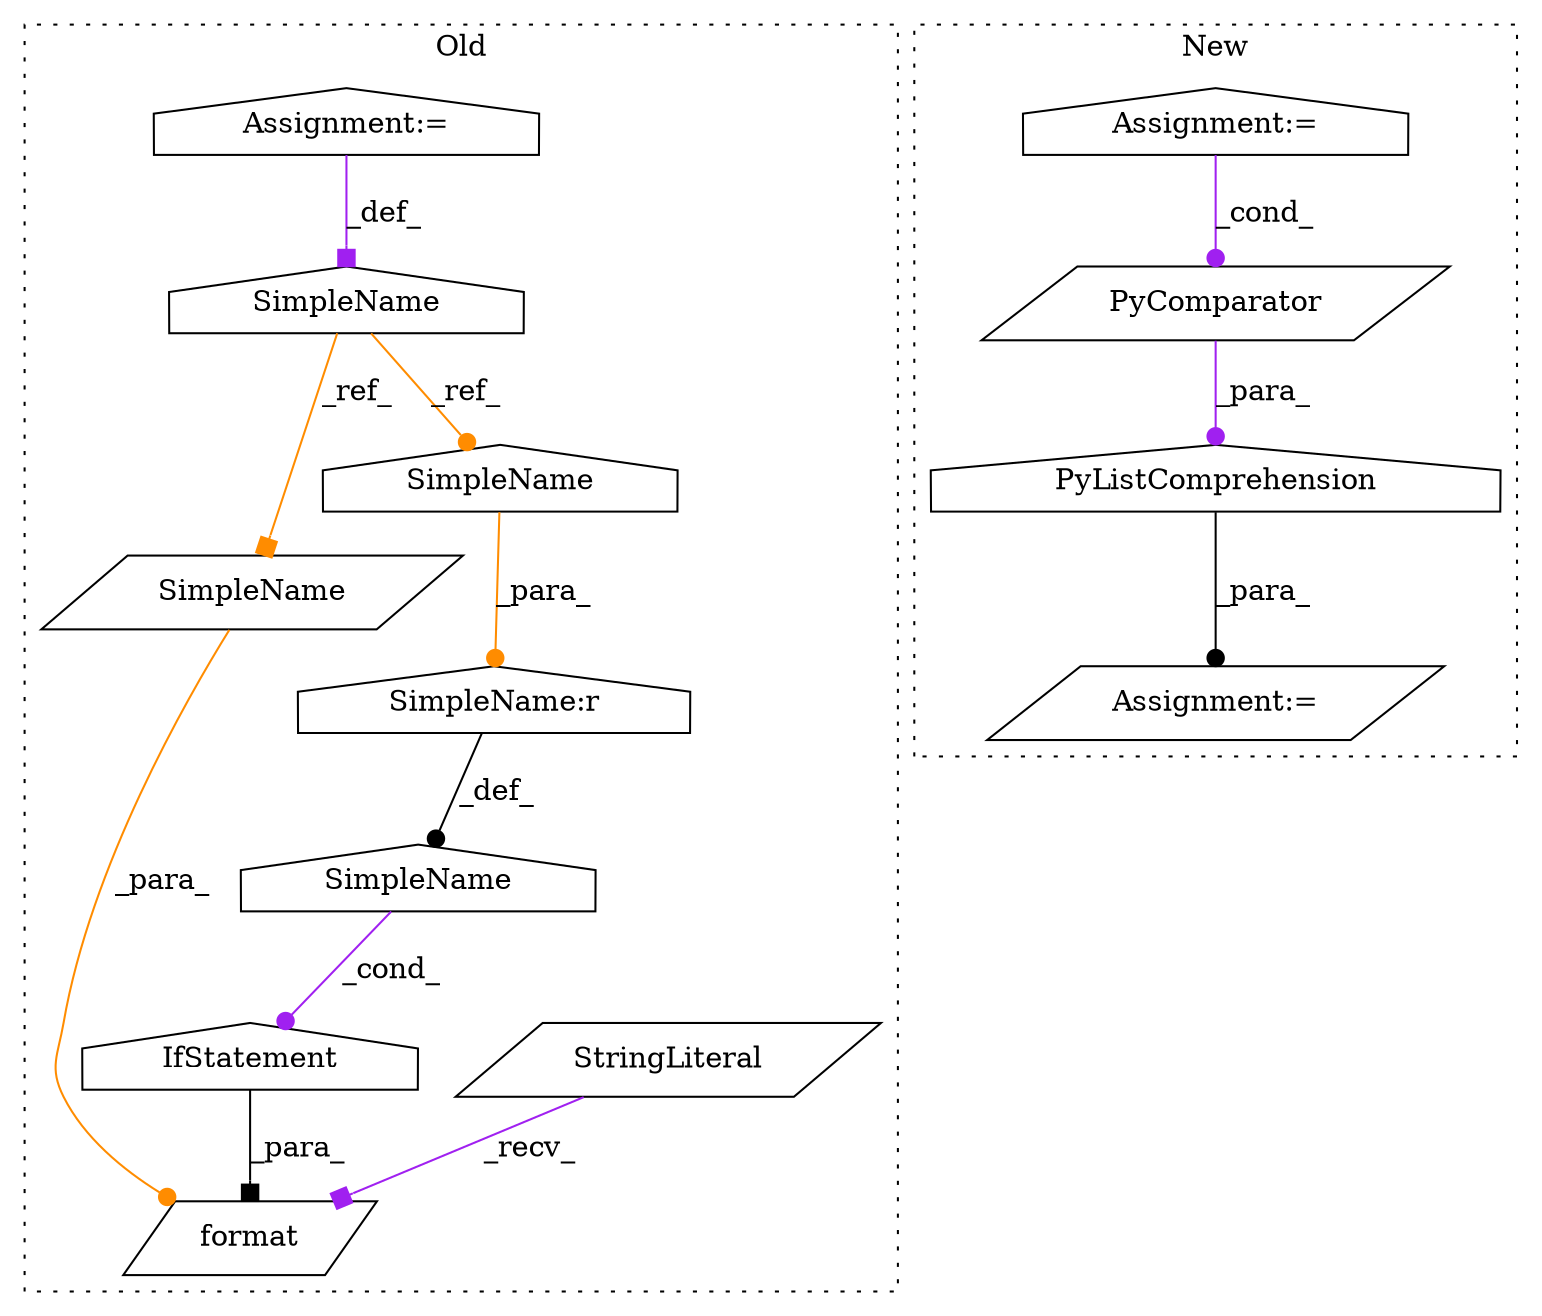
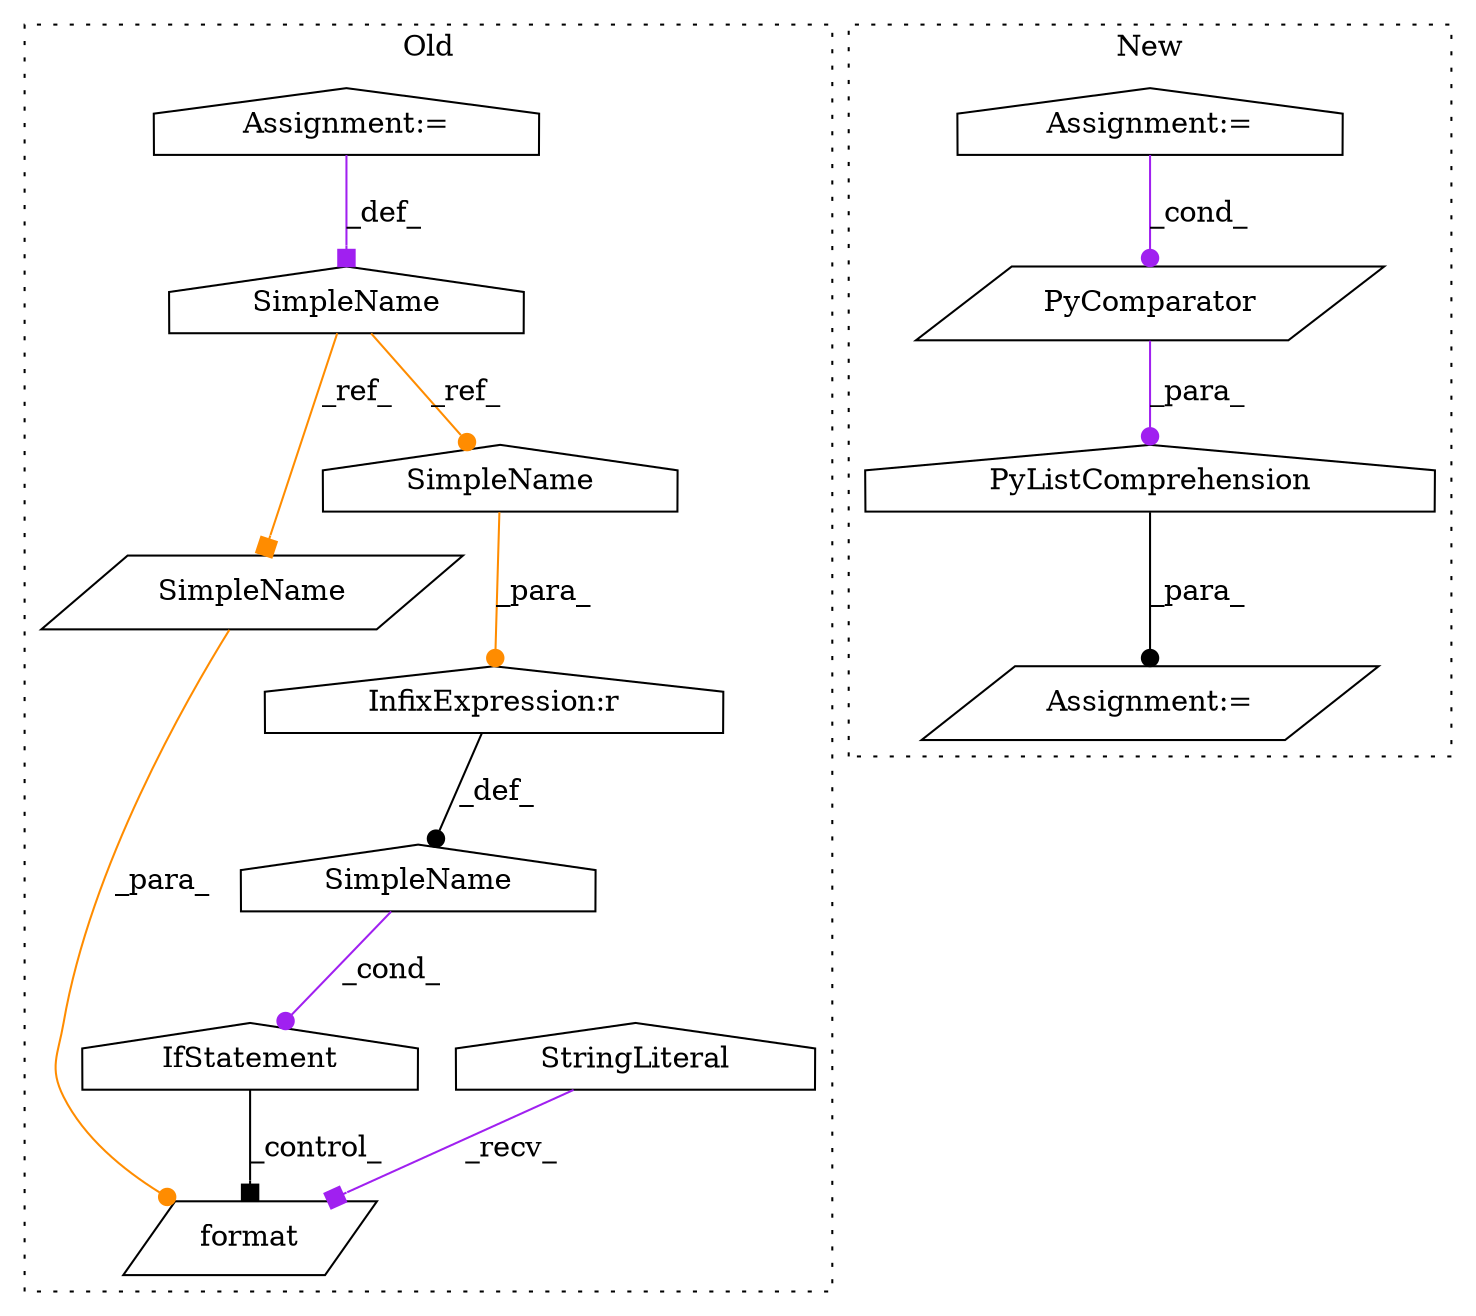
node "SimpleName:r": label "SimpleName:r" -> "InfixExpression:r"
node "StringLiteral": shape parallelogram -> house
edge "IfStatement" -> "format": label "_para_" -> "_control_"
